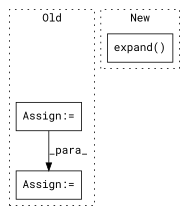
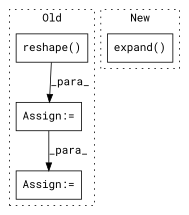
node "reshape()": added
